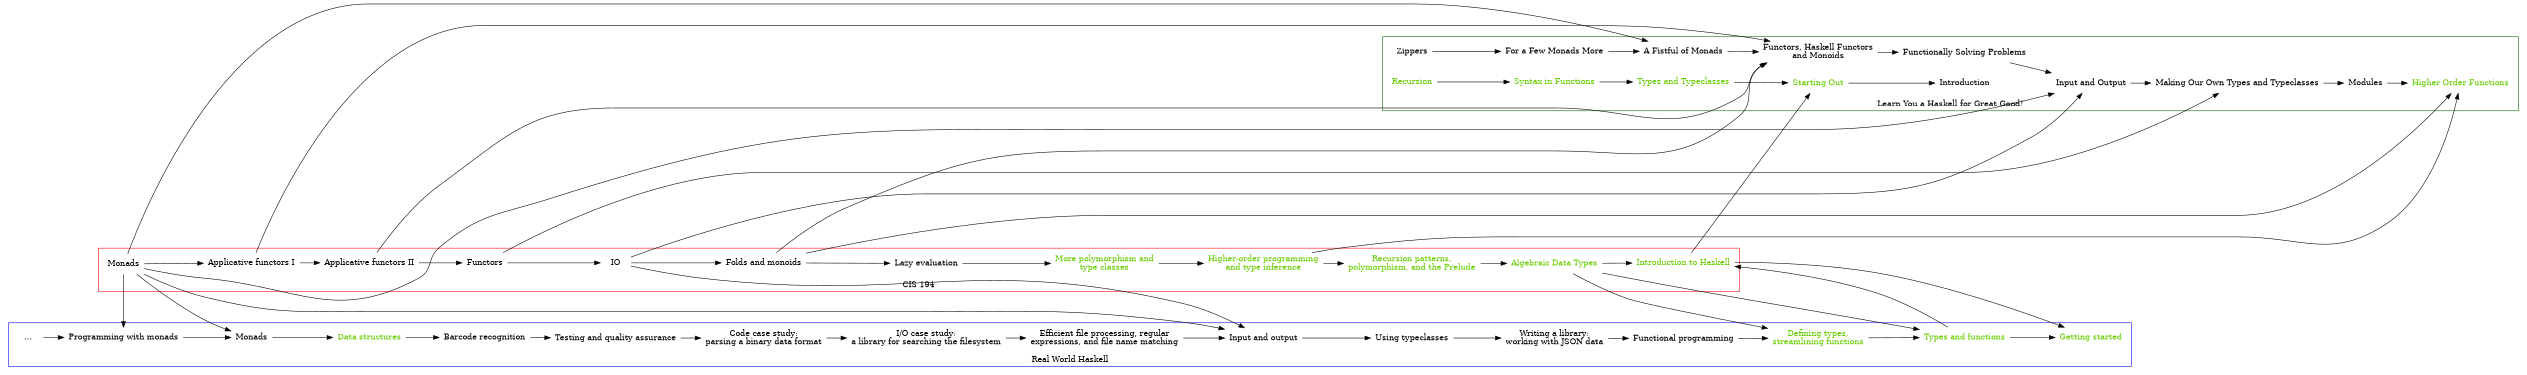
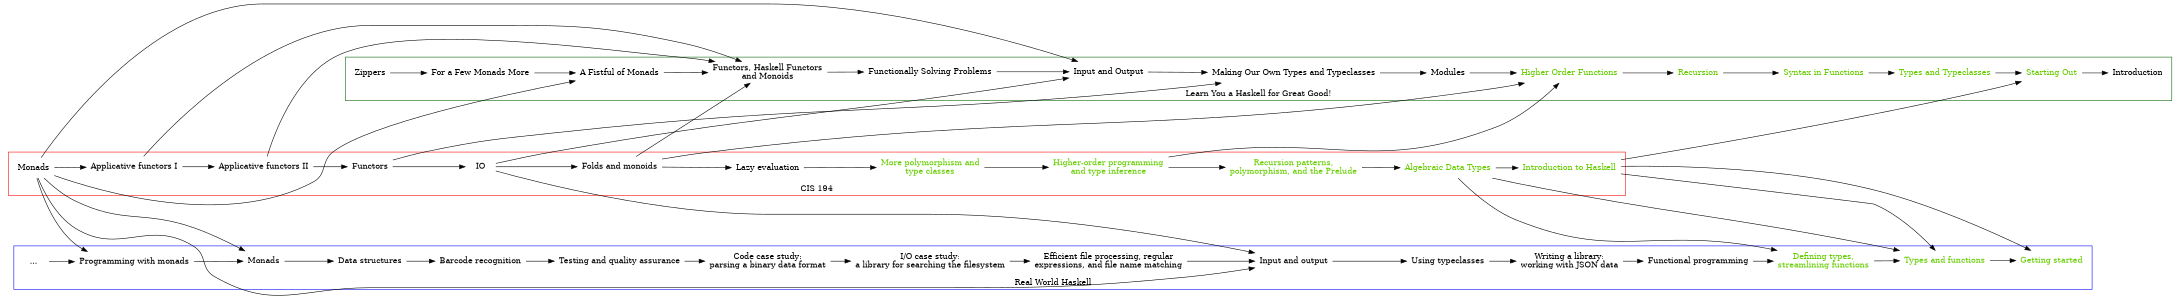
edge "Higher Order Functions" -> "Recursion": added
edge "Types and functions" -> "Introduction to Haskell": reversed
node "Data structures": fontcolor chartreuse3 -> black
